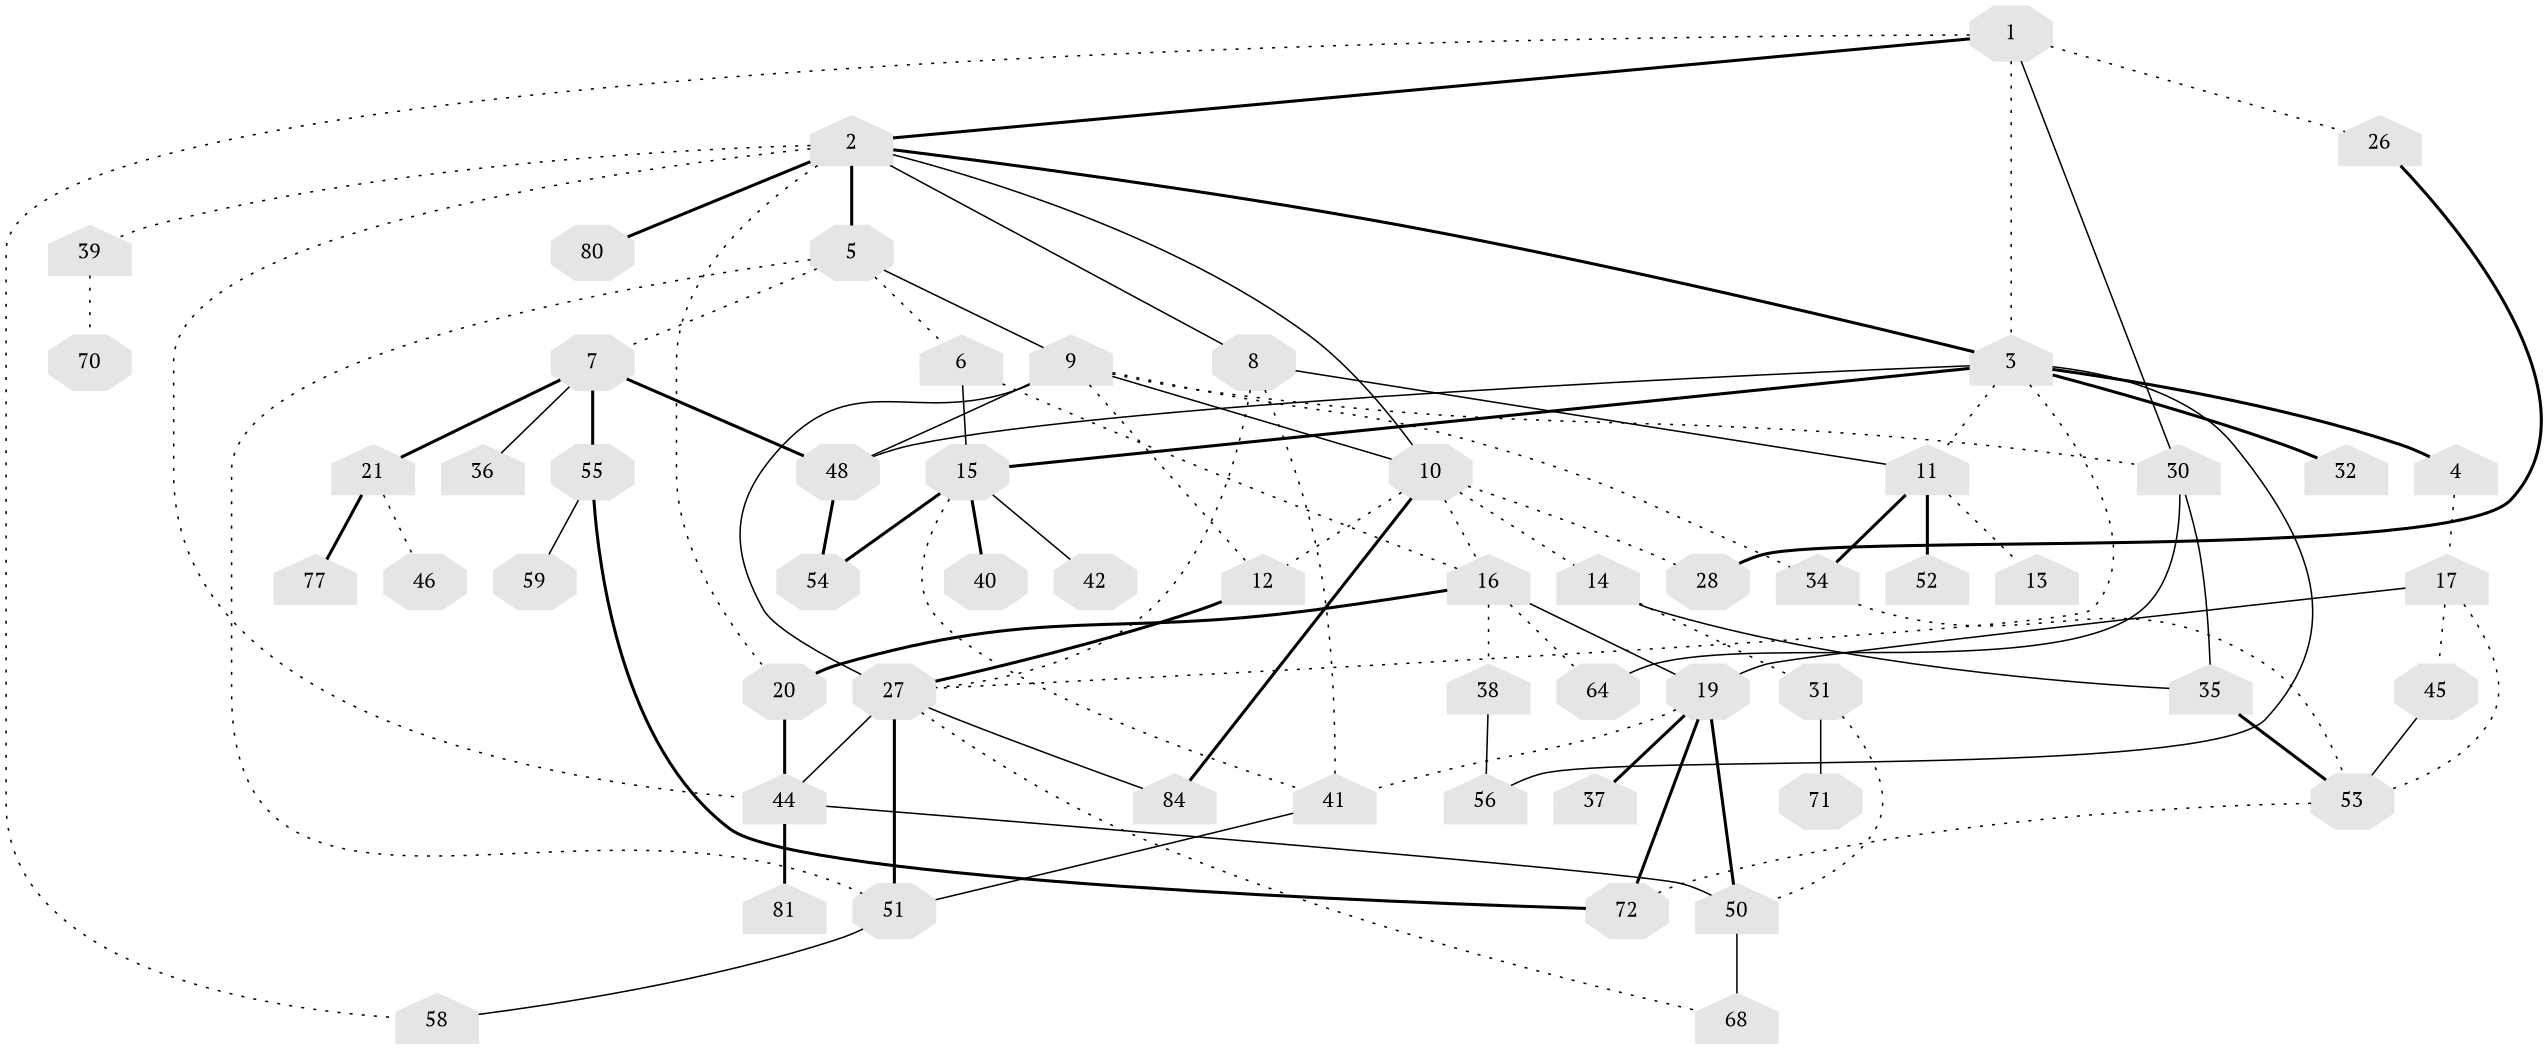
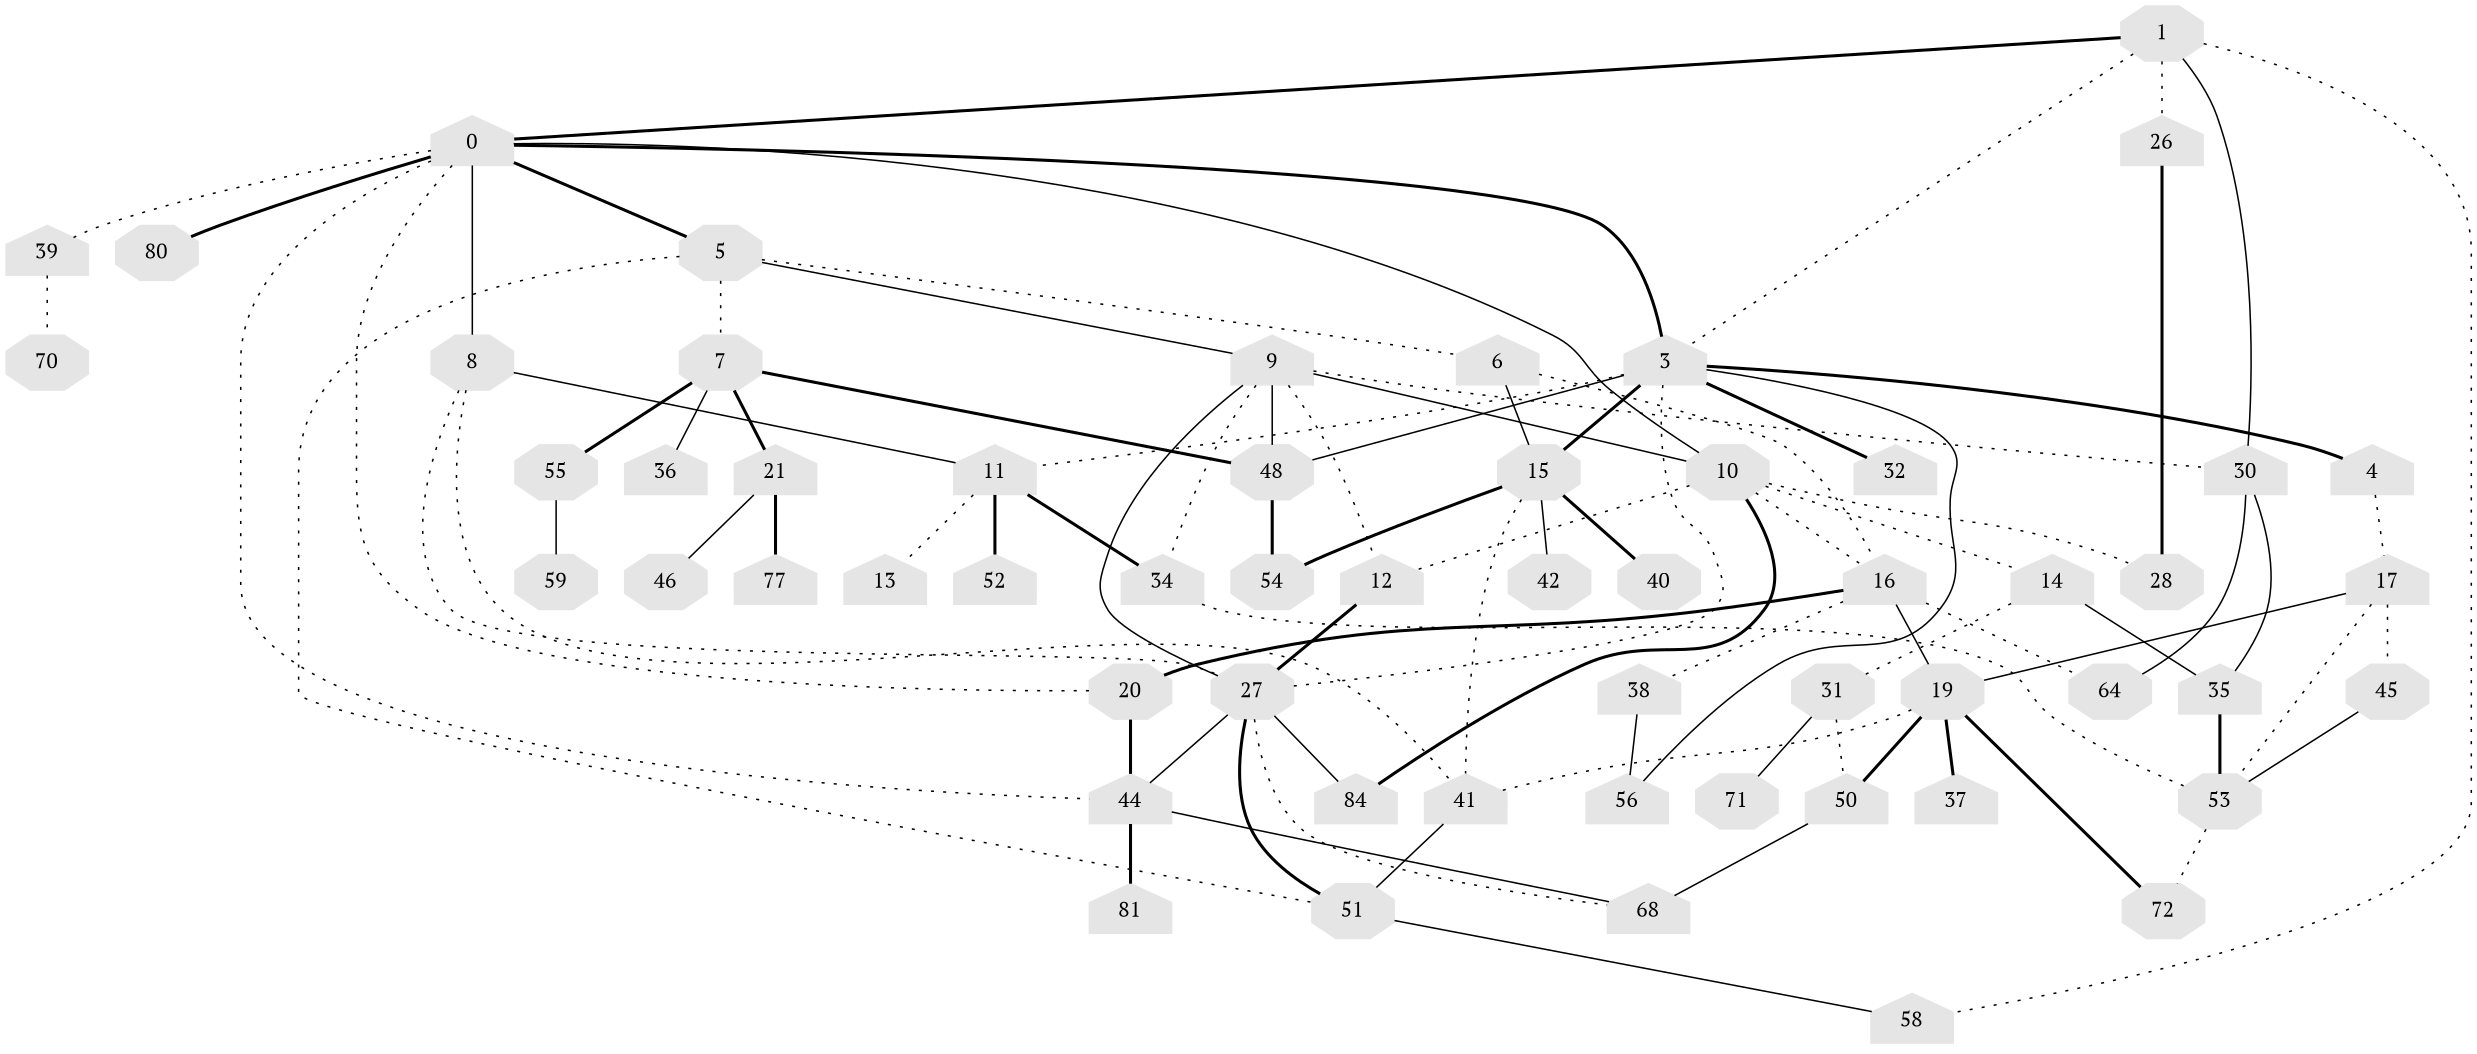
node "2": label "2" -> "0"
edge "21" -- "46": style dotted -> solid
edge "44" -- "50": now "44" -- "68"
edge "55" -- "72": removed
